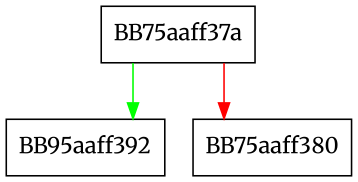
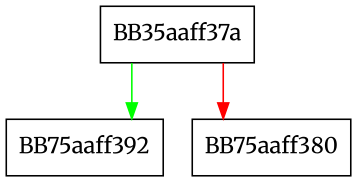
node "BB75aaff37a": label "BB75aaff37a" -> "BB35aaff37a"
node "BB95aaff392": label "BB95aaff392" -> "BB75aaff392"
